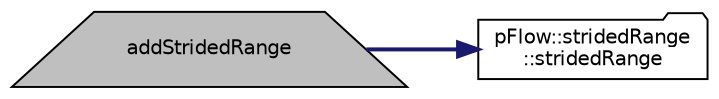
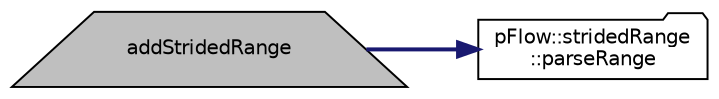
node "pFlow::stridedRange ::stridedRange": label "pFlow::stridedRange ::stridedRange" -> "pFlow::stridedRange ::parseRange"
